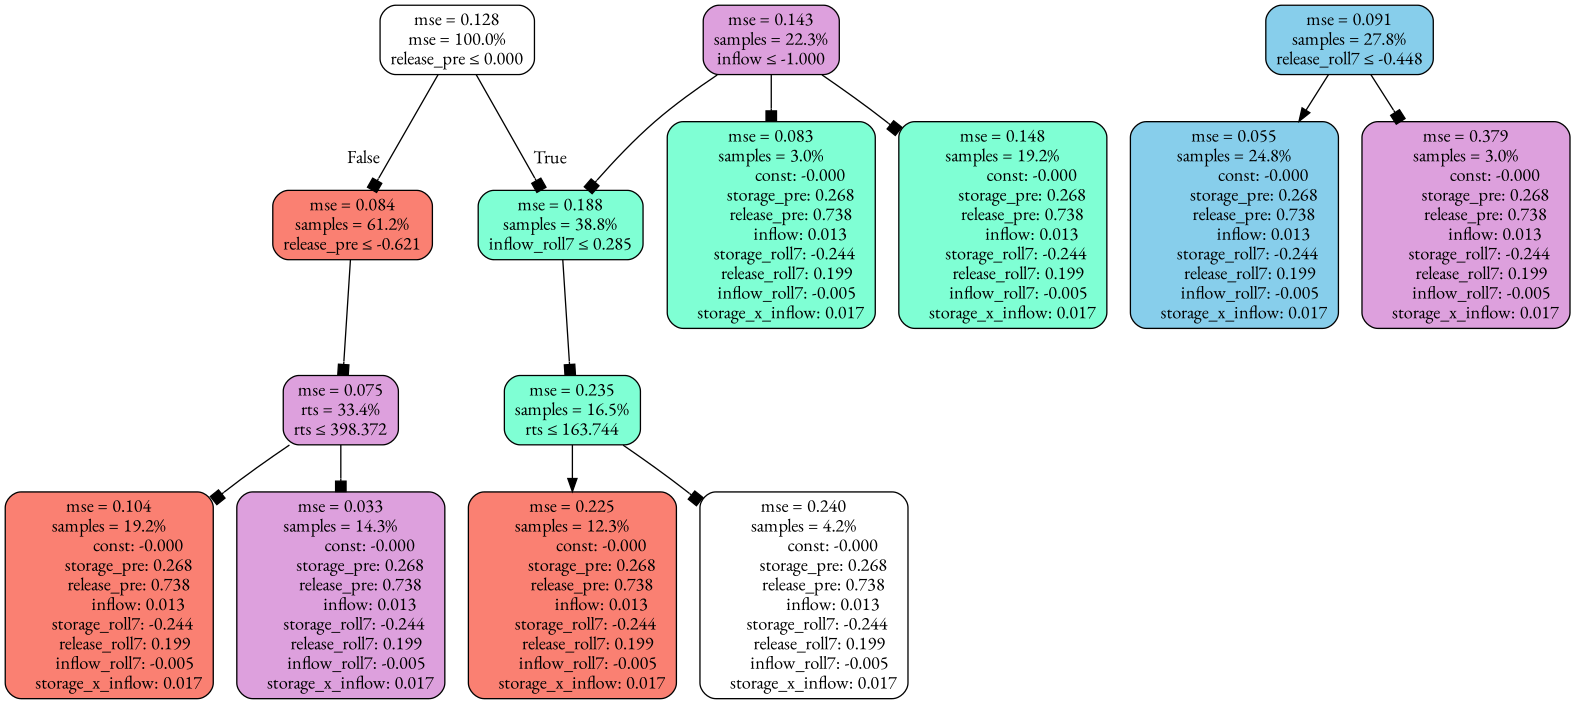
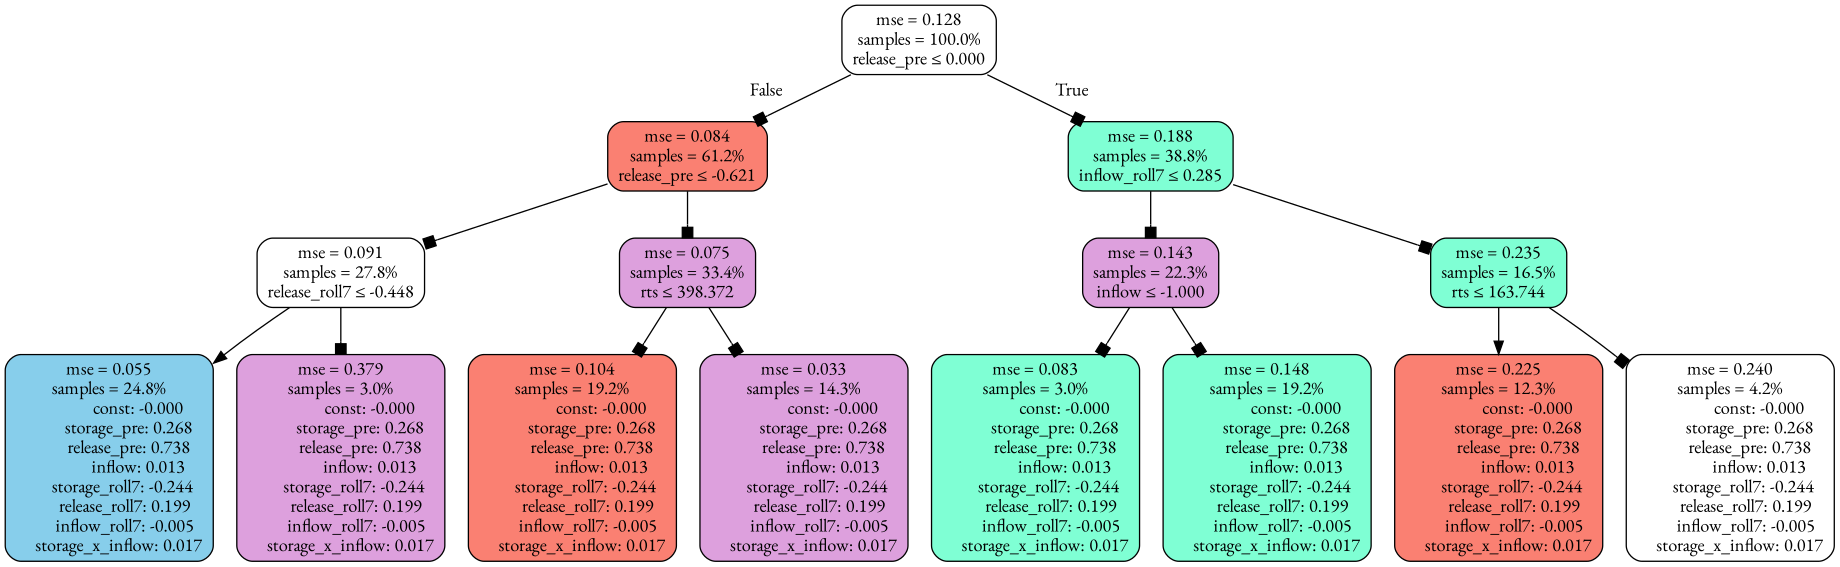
node "mse = 0.128 mse = 100.0% release_pre ≤ 0.000": label "mse = 0.128 mse = 100.0% release_pre ≤ 0.000" -> "mse = 0.128 samples = 100.0% release_pre ≤ 0.000"
node "mse = 0.091 samples = 27.8% release_roll7 ≤ -0.448": fillcolor skyblue -> white
edge "mse = 0.143 samples = 22.3% inflow ≤ -1.000" -> "mse = 0.188 samples = 38.8% inflow_roll7 ≤ 0.285": reversed
edge "mse = 0.084 samples = 61.2% release_pre ≤ -0.621" -> "mse = 0.091 samples = 27.8% release_roll7 ≤ -0.448": added
node "mse = 0.075 rts = 33.4% rts ≤ 398.372": label "mse = 0.075 rts = 33.4% rts ≤ 398.372" -> "mse = 0.075 samples = 33.4% rts ≤ 398.372"
